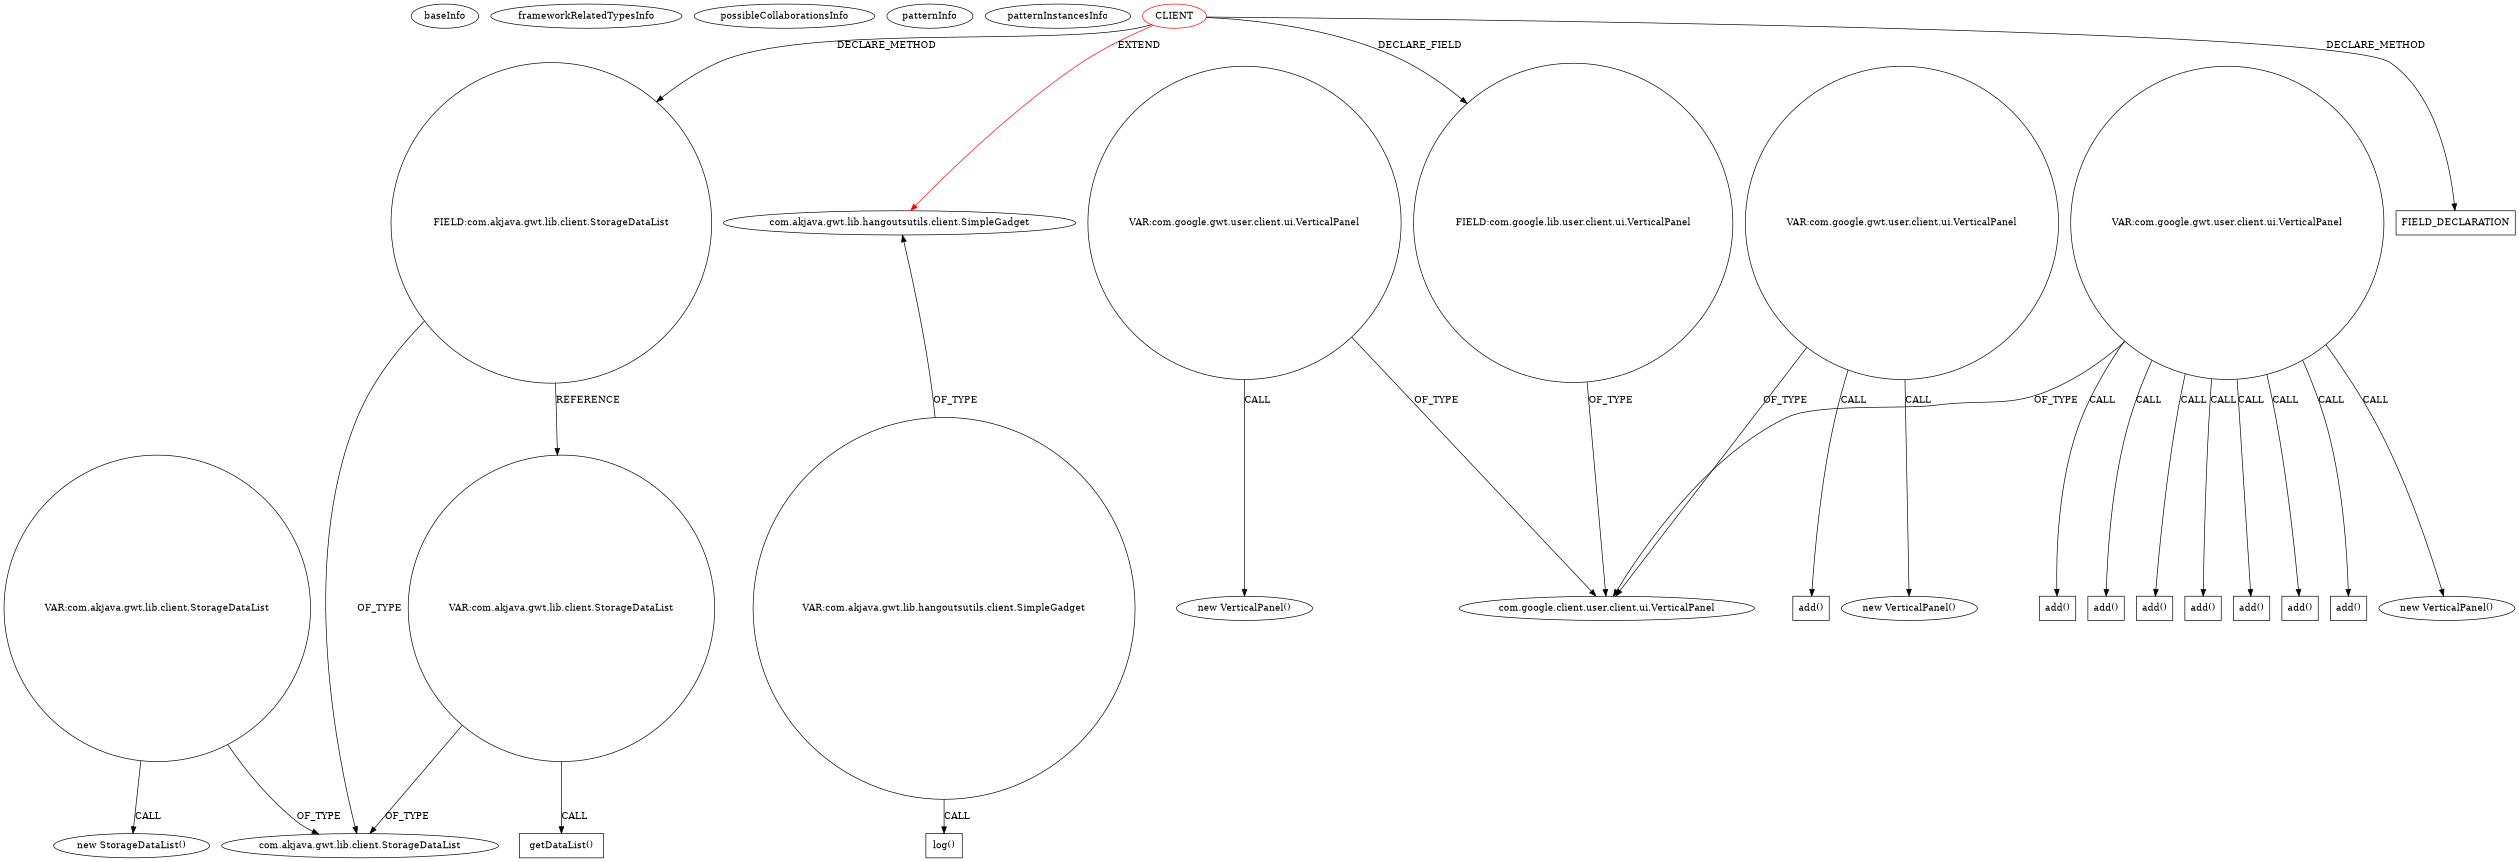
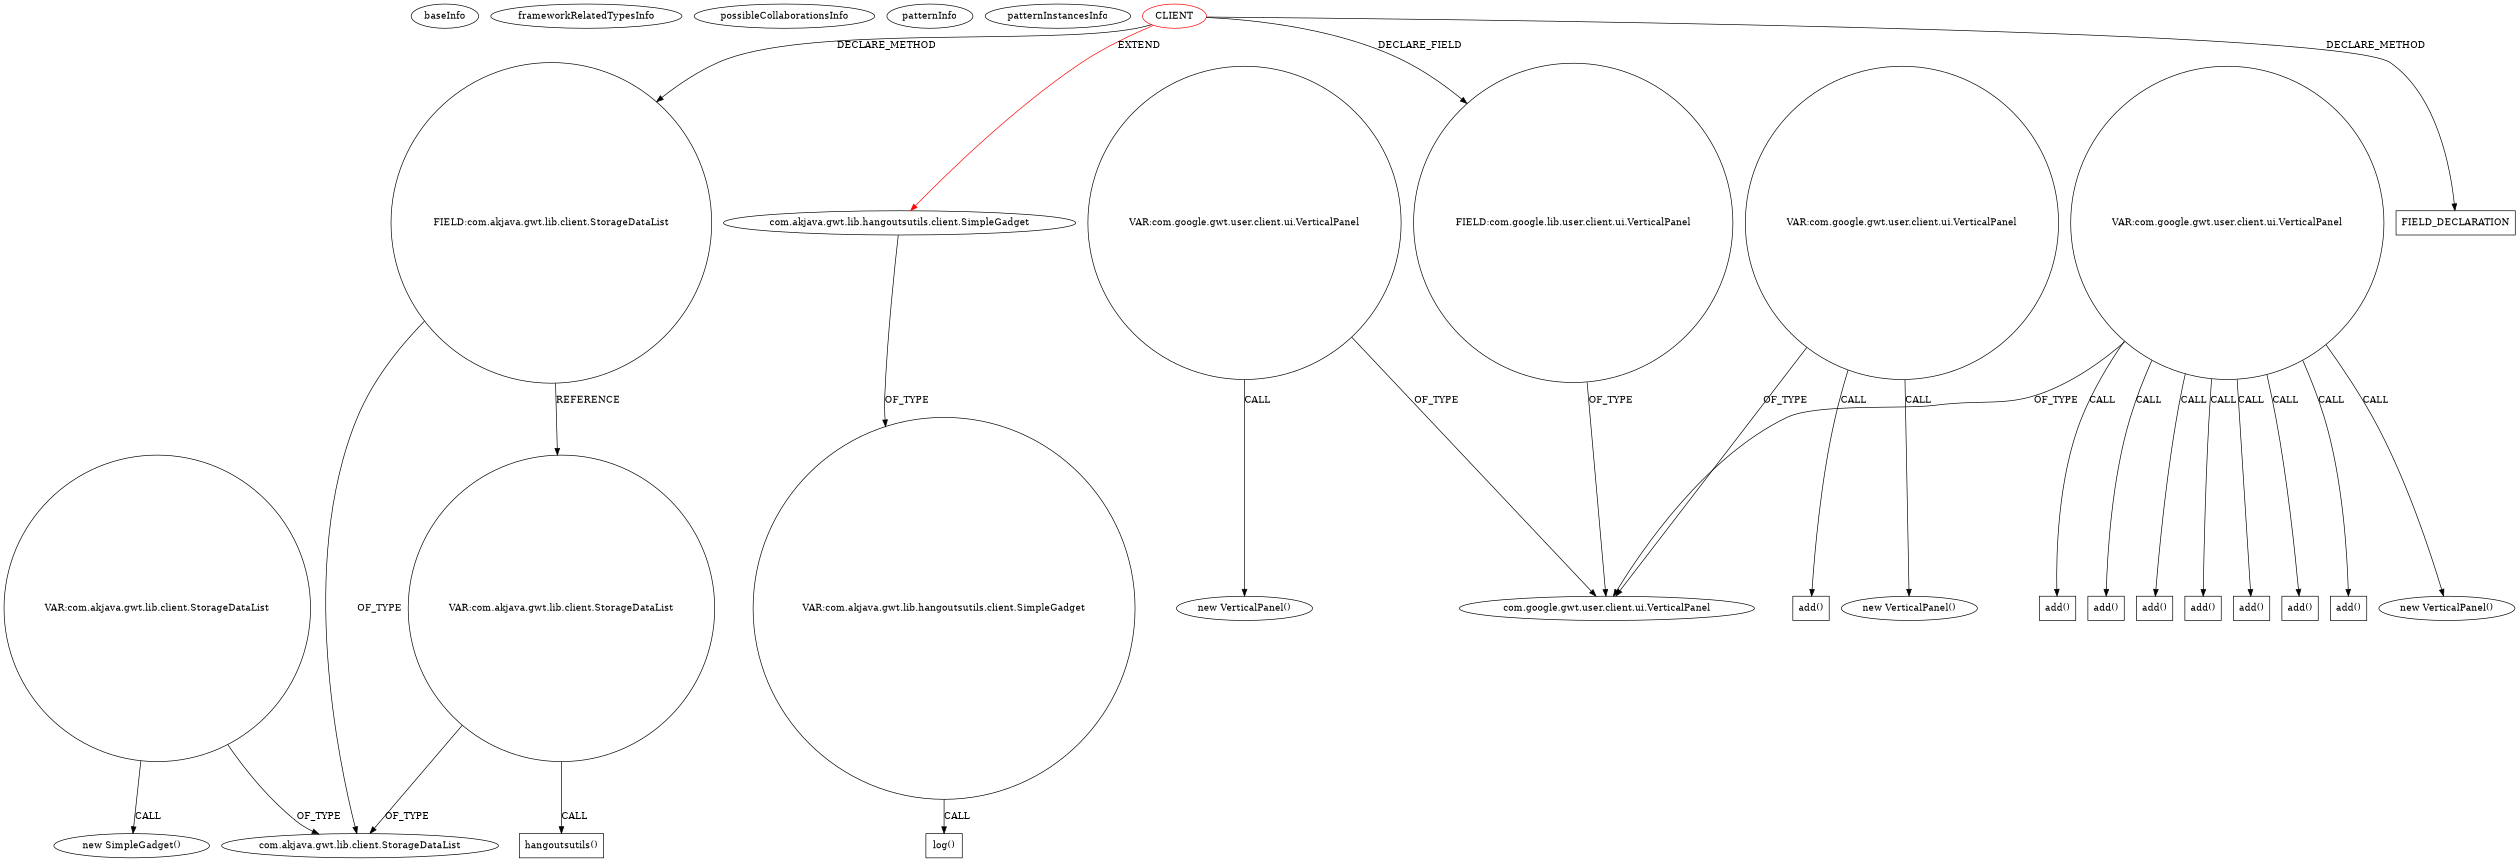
edge "VAR:com.akjava.gwt.lib.hangoutsutils.client.SimpleGadget" -> "com.akjava.gwt.lib.hangoutsutils.client.SimpleGadget": reversed
node "com.google.client.user.client.ui.VerticalPanel": label "com.google.client.user.client.ui.VerticalPanel" -> "com.google.gwt.user.client.ui.VerticalPanel"
node "new StorageDataList()": label "new StorageDataList()" -> "new SimpleGadget()"
node "getDataList()": label "getDataList()" -> "hangoutsutils()"
